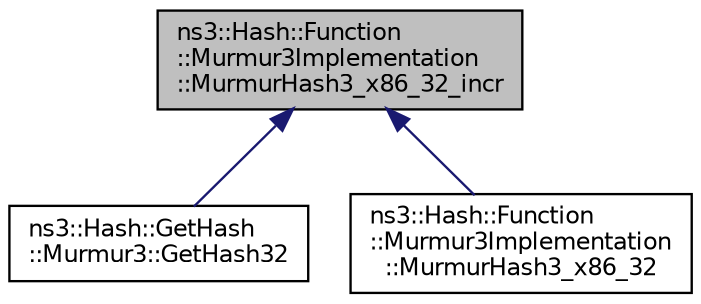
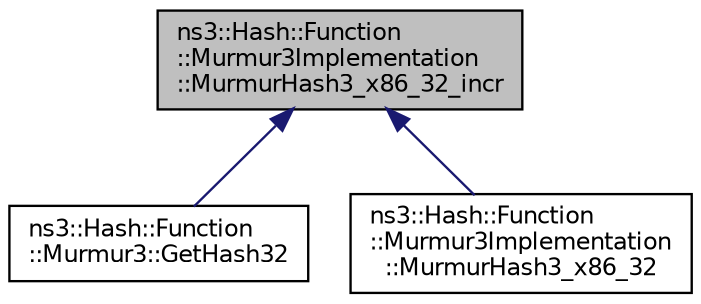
node "ns3::Hash::GetHash ::Murmur3::GetHash32": label "ns3::Hash::GetHash ::Murmur3::GetHash32" -> "ns3::Hash::Function ::Murmur3::GetHash32"
